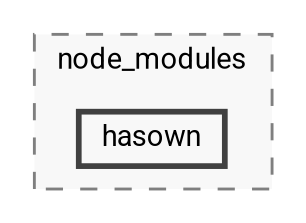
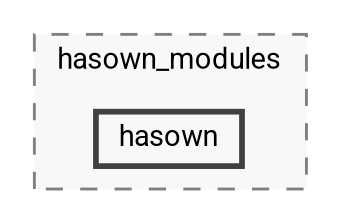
cluster "node_modules": label "node_modules" -> "hasown_modules"
